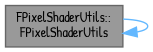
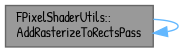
node "FPixelShaderUtils:: FPixelShaderUtils": label "FPixelShaderUtils:: FPixelShaderUtils" -> "FPixelShaderUtils:: AddRasterizeToRectsPass"
